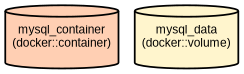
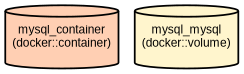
node "mysql_data (docker::volume)": label "mysql_data (docker::volume)" -> "mysql_mysql (docker::volume)"
